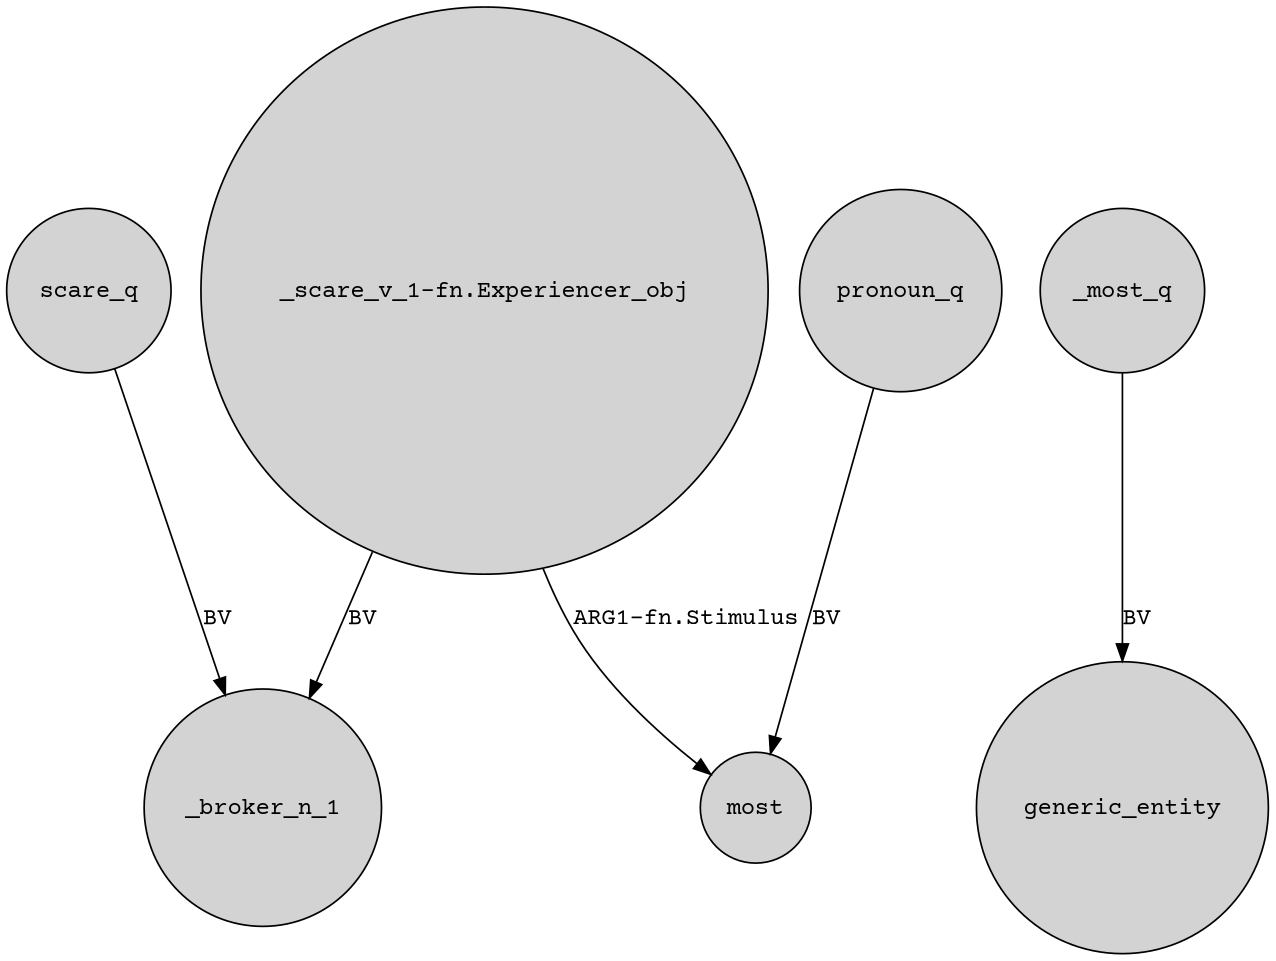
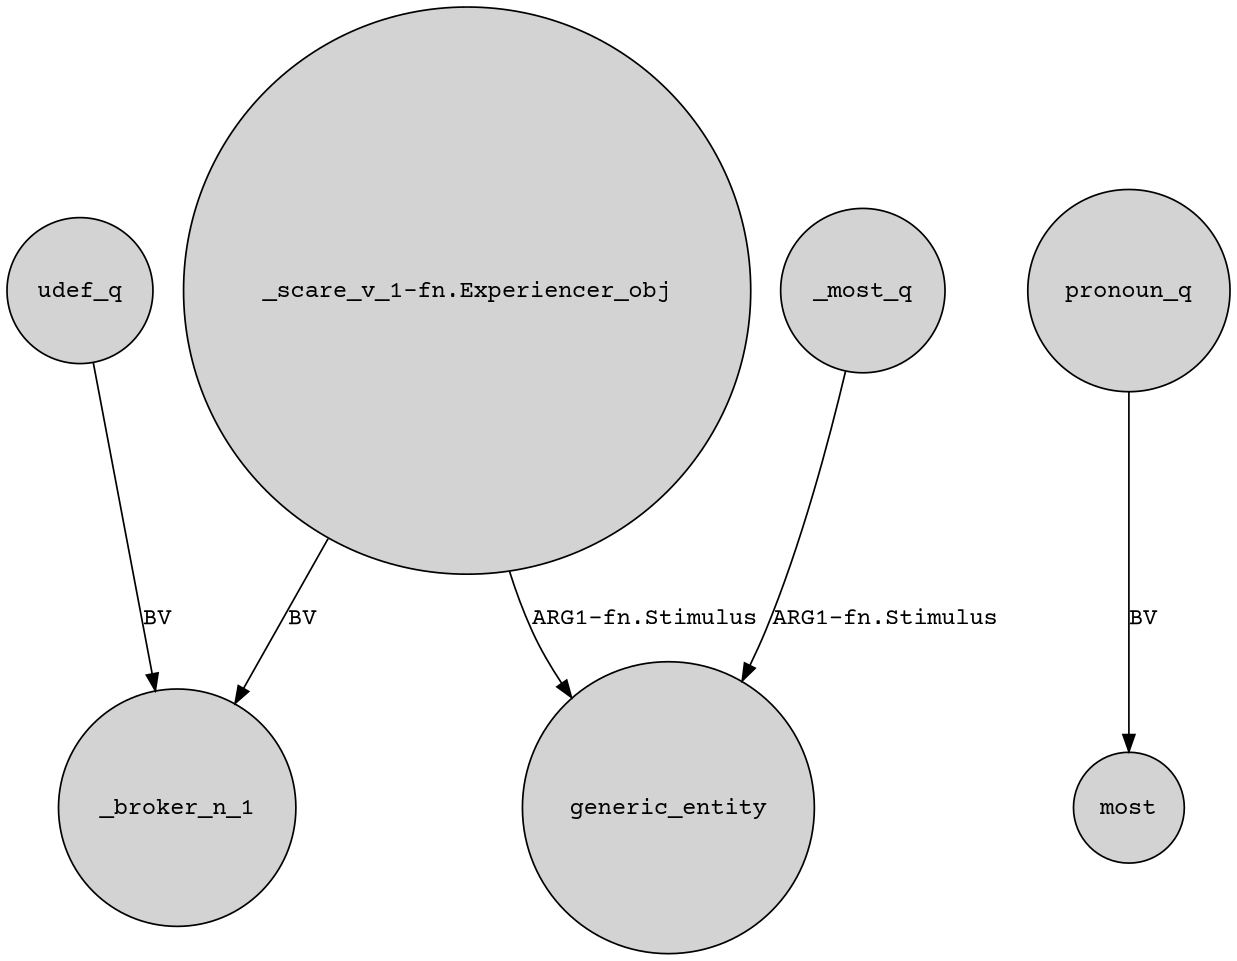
node "scare_q": label "scare_q" -> "udef_q"
edge "_most_q" -> "generic_entity": label "BV" -> "ARG1-fn.Stimulus"
edge "_scare_v_1-fn.Experiencer_obj" -> "most": now "_scare_v_1-fn.Experiencer_obj" -> "generic_entity"
